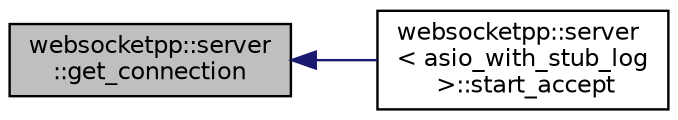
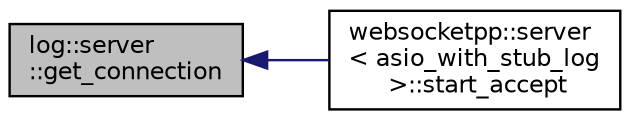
node "websocketpp::server ::get_connection": label "websocketpp::server ::get_connection" -> "log::server ::get_connection"
